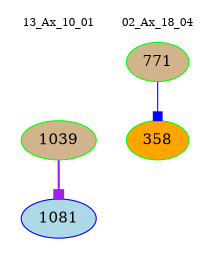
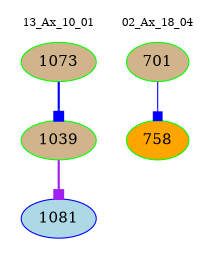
node "1073": added
node "771": label "771" -> "701"
node "358": label "358" -> "758"
